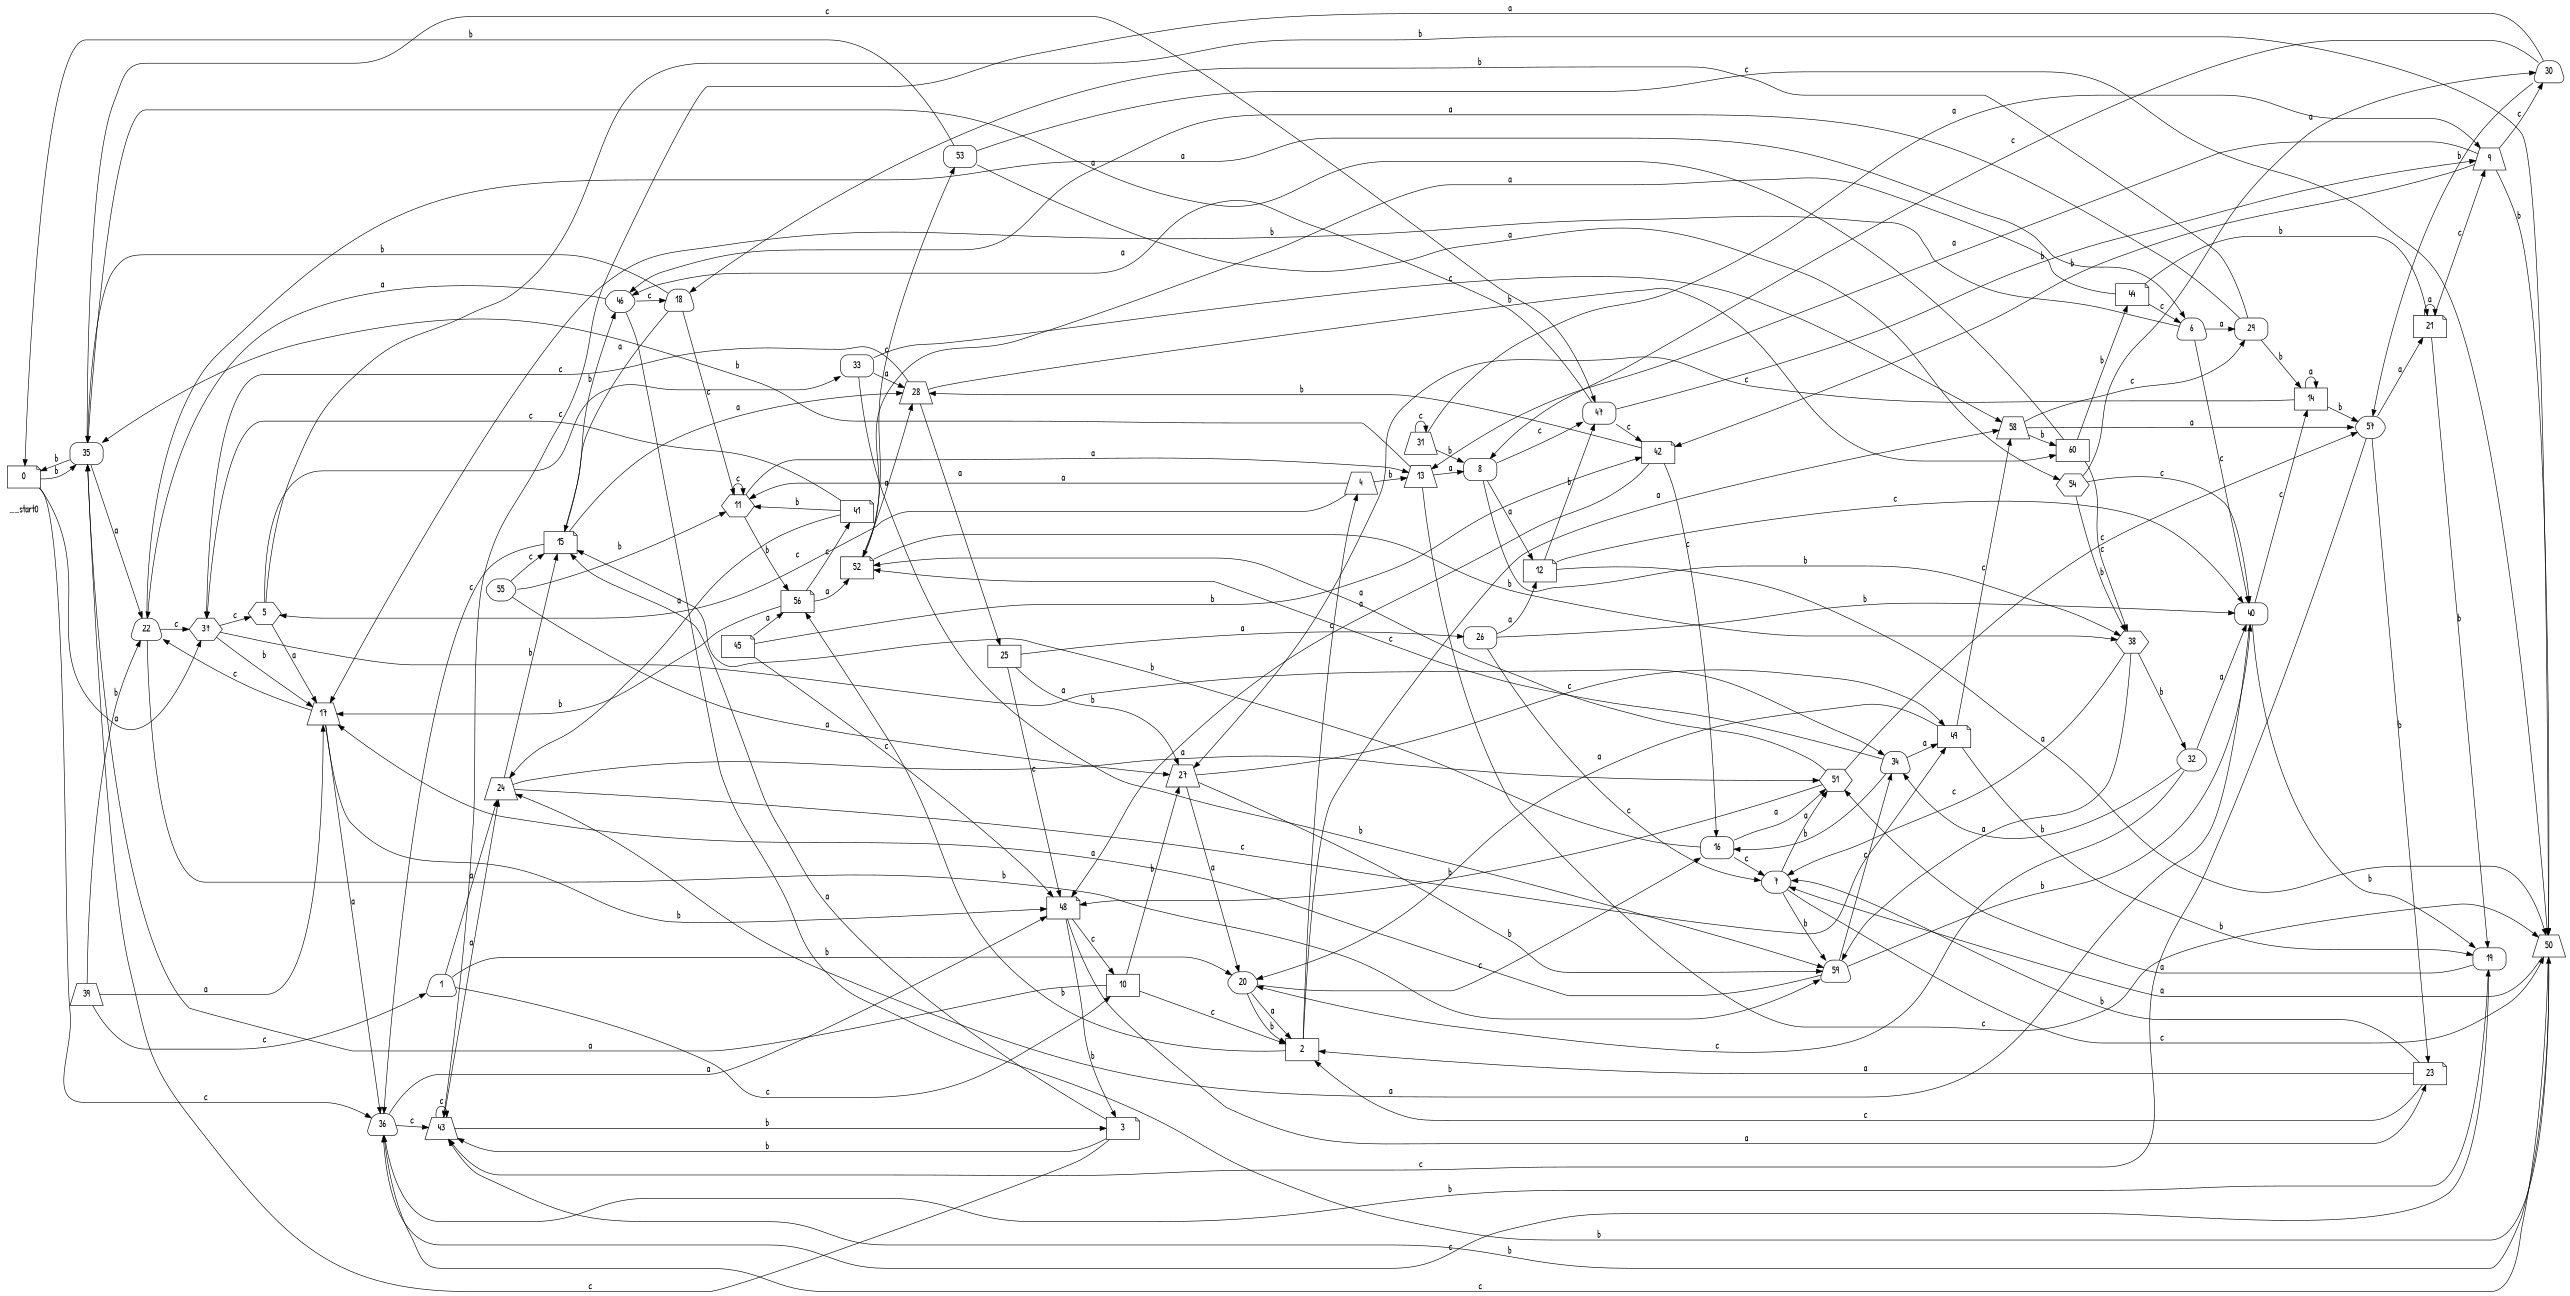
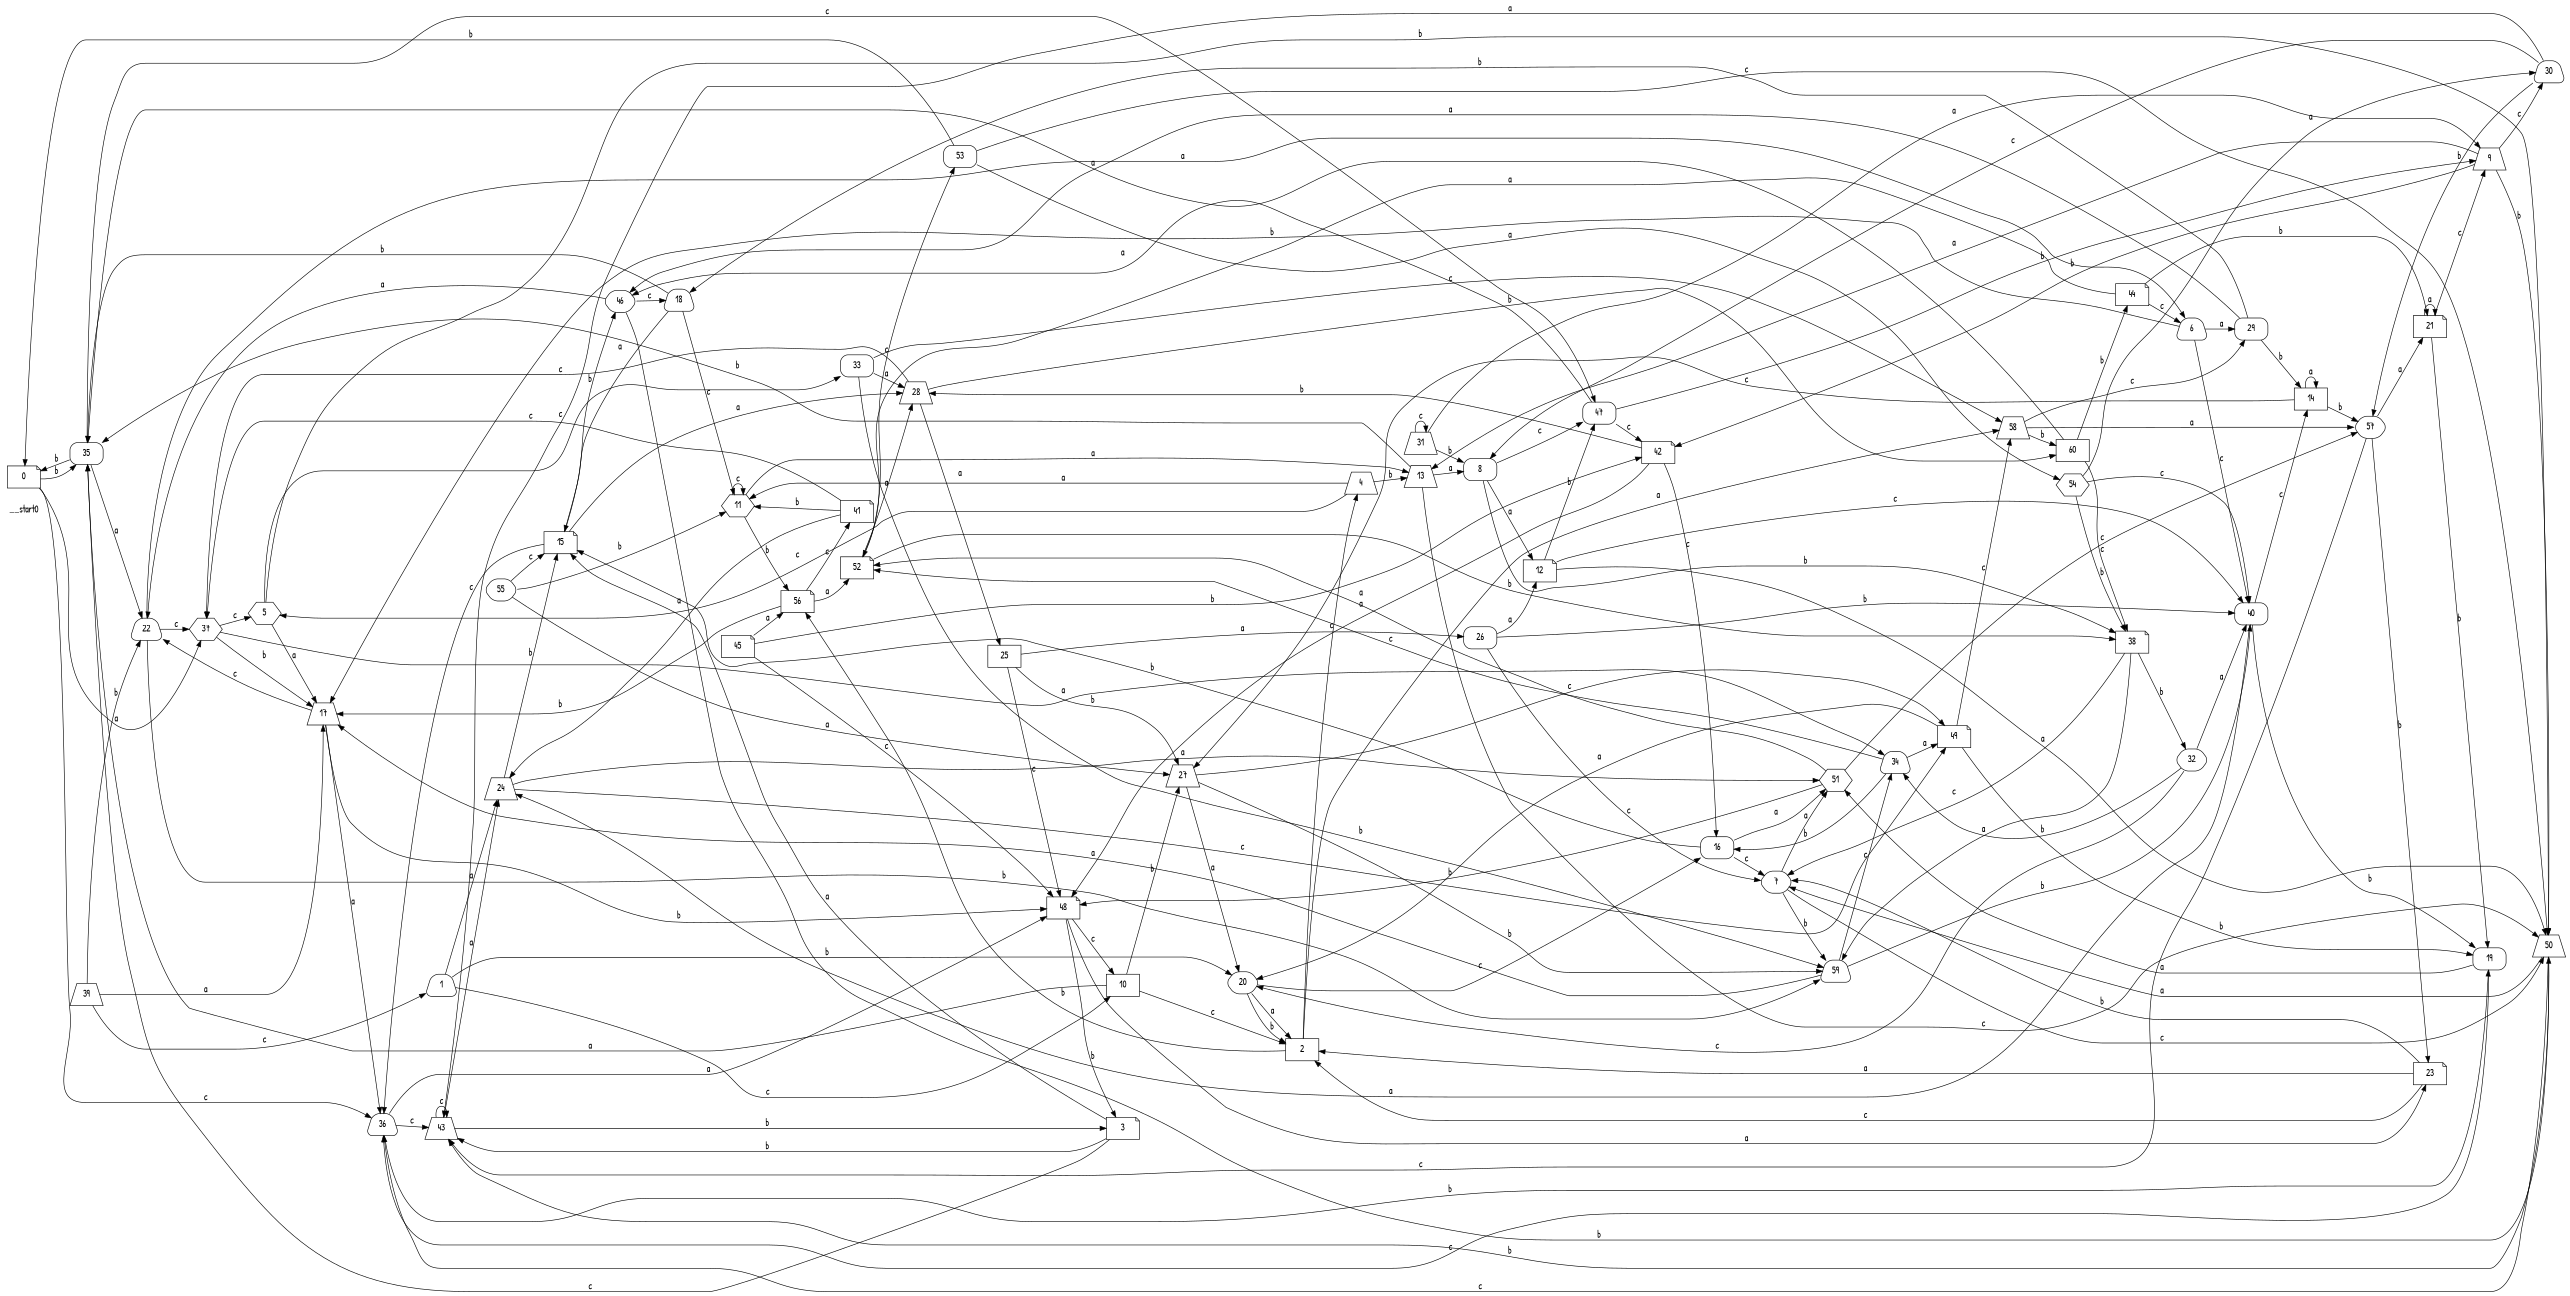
node "38": shape hexagon -> note
